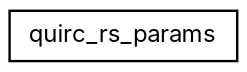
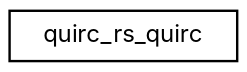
node "quirc_rs_params": label "quirc_rs_params" -> "quirc_rs_quirc"
